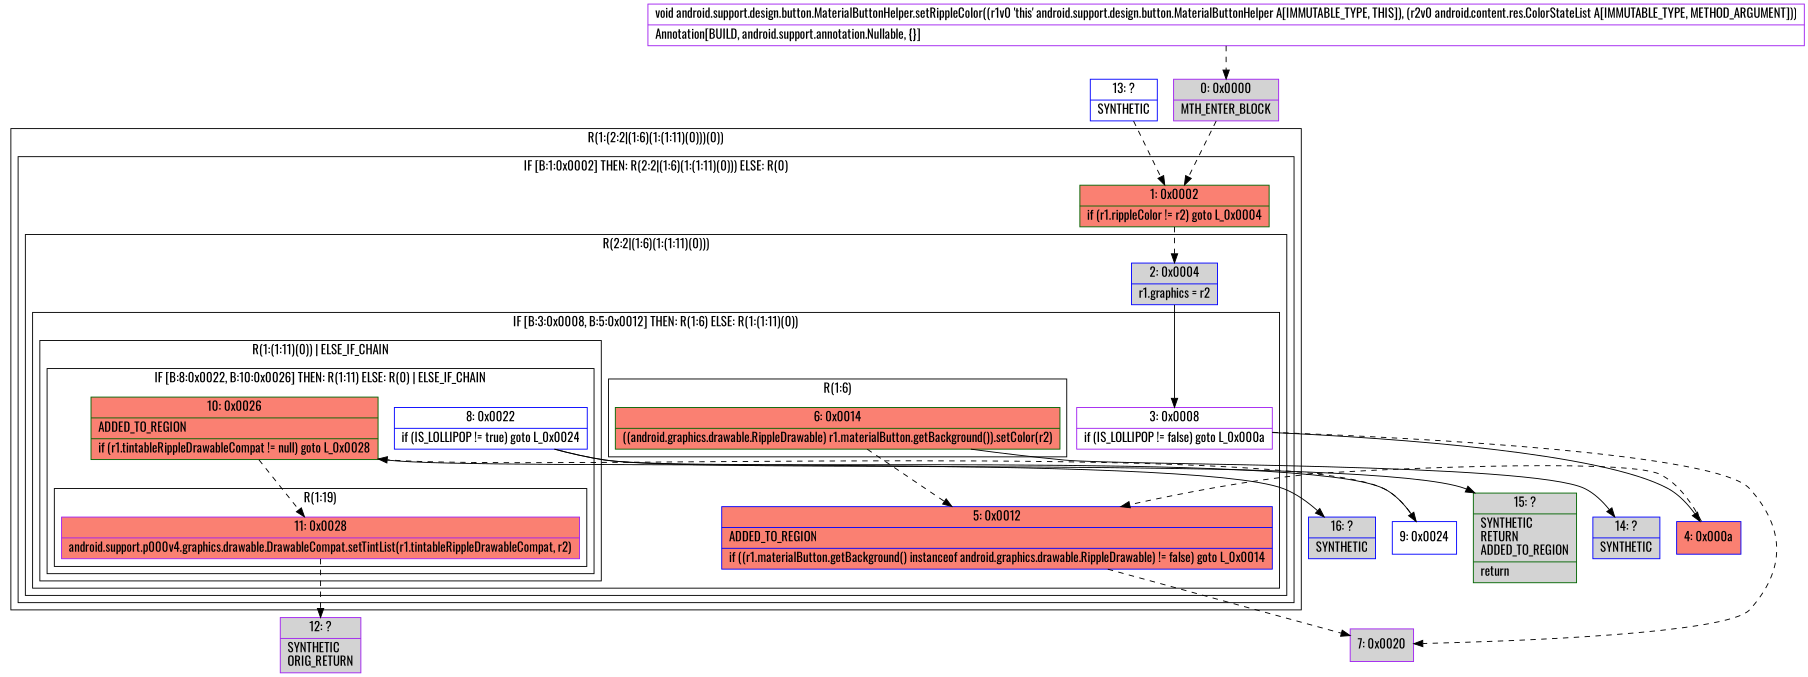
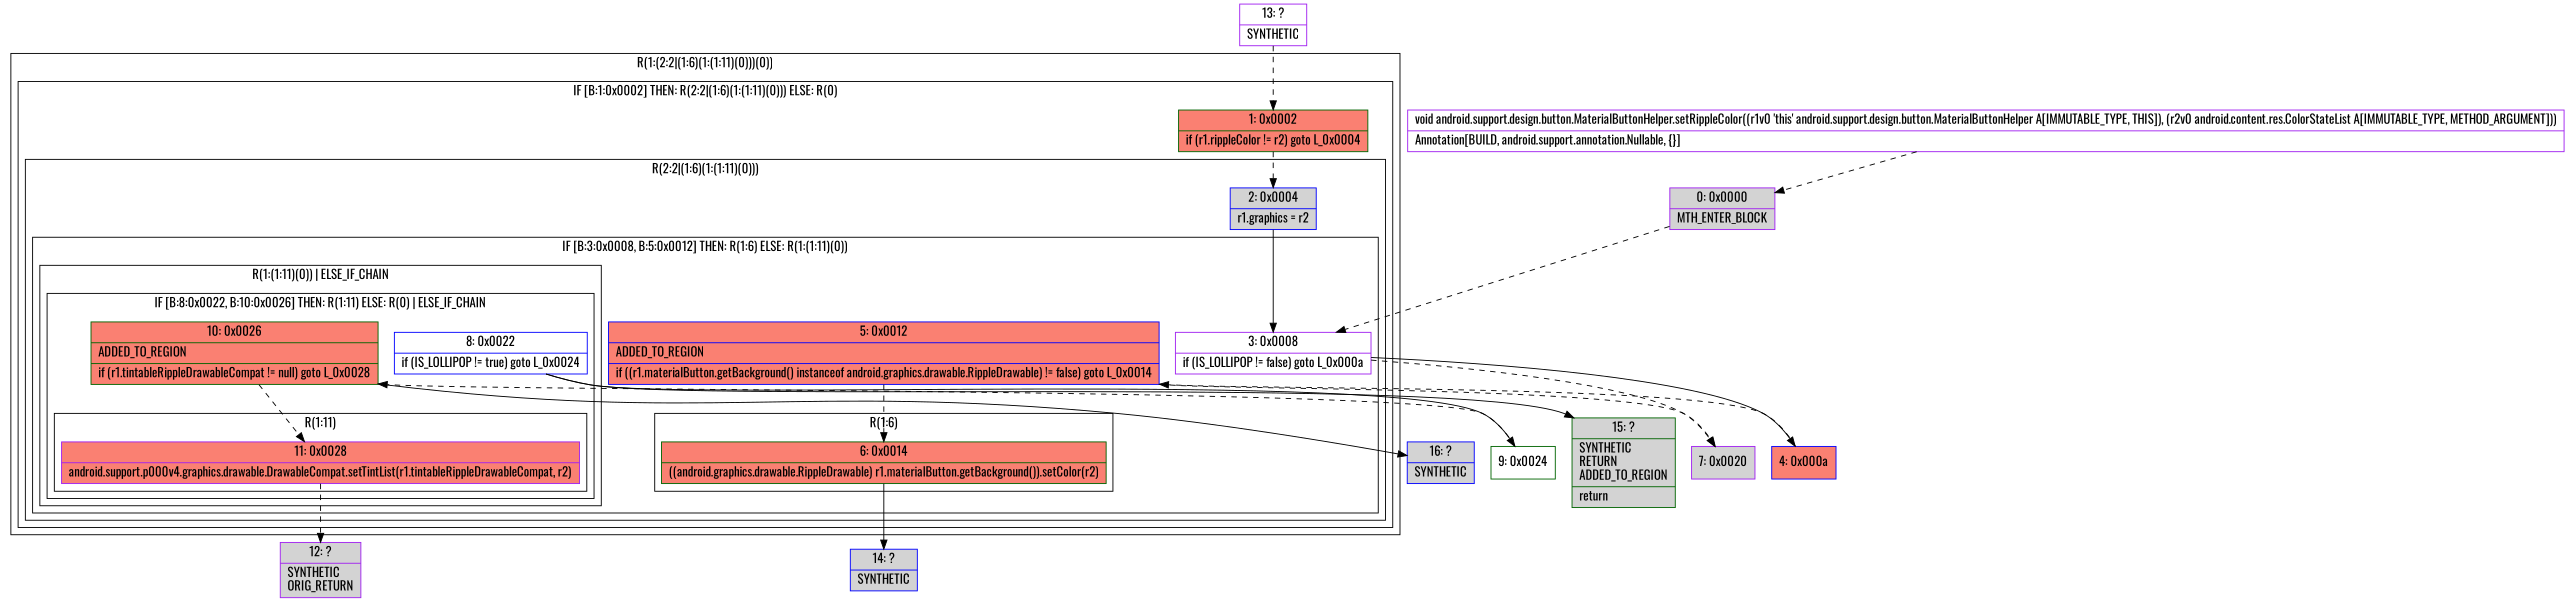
node "13: ?": color blue -> purple
edge "0: 0x0000" -> "1: 0x0002": now "0: 0x0000" -> "3: 0x0008"
edge "6: 0x0014" -> "5: 0x0012": reversed
cluster "R(1:19)": label "R(1:19)" -> "R(1:11)"
node "9: 0x0024": color blue -> darkgreen
